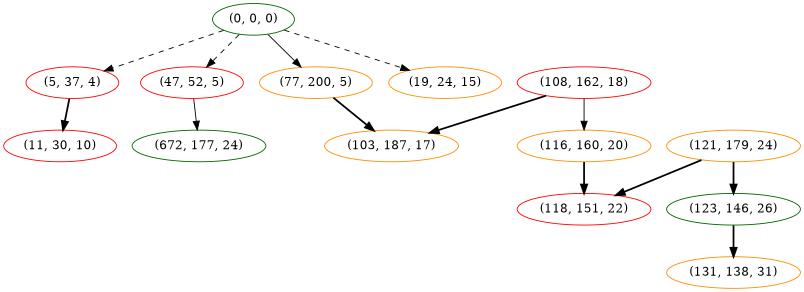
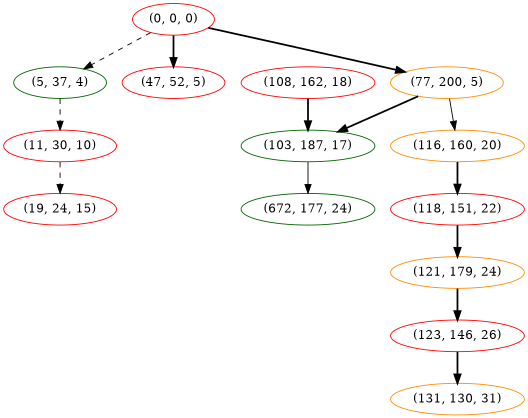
node "(0, 0, 0)": color darkgreen -> red
edge "(0, 0, 0)" -> "(47, 52, 5)": style dashed -> bold
edge "(0, 0, 0)" -> "(77, 200, 5)": style solid -> bold
edge "(0, 0, 0)" -> "(19, 24, 15)": now "(11, 30, 10)" -> "(19, 24, 15)"
node "(5, 37, 4)": color red -> darkgreen
node "(19, 24, 15)": color darkorange -> red
edge "(5, 37, 4)" -> "(11, 30, 10)": style bold -> dashed
edge "(47, 52, 5)" -> "(672, 177, 24)": now "(103, 187, 17)" -> "(672, 177, 24)"
edge "(108, 162, 18)" -> "(116, 160, 20)": now "(77, 200, 5)" -> "(116, 160, 20)"
node "(103, 187, 17)": color darkorange -> darkgreen
edge "(121, 179, 24)" -> "(118, 151, 22)": reversed
node "(123, 146, 26)": color darkgreen -> red
node "(131, 138, 31)": label "(131, 138, 31)" -> "(131, 130, 31)"
